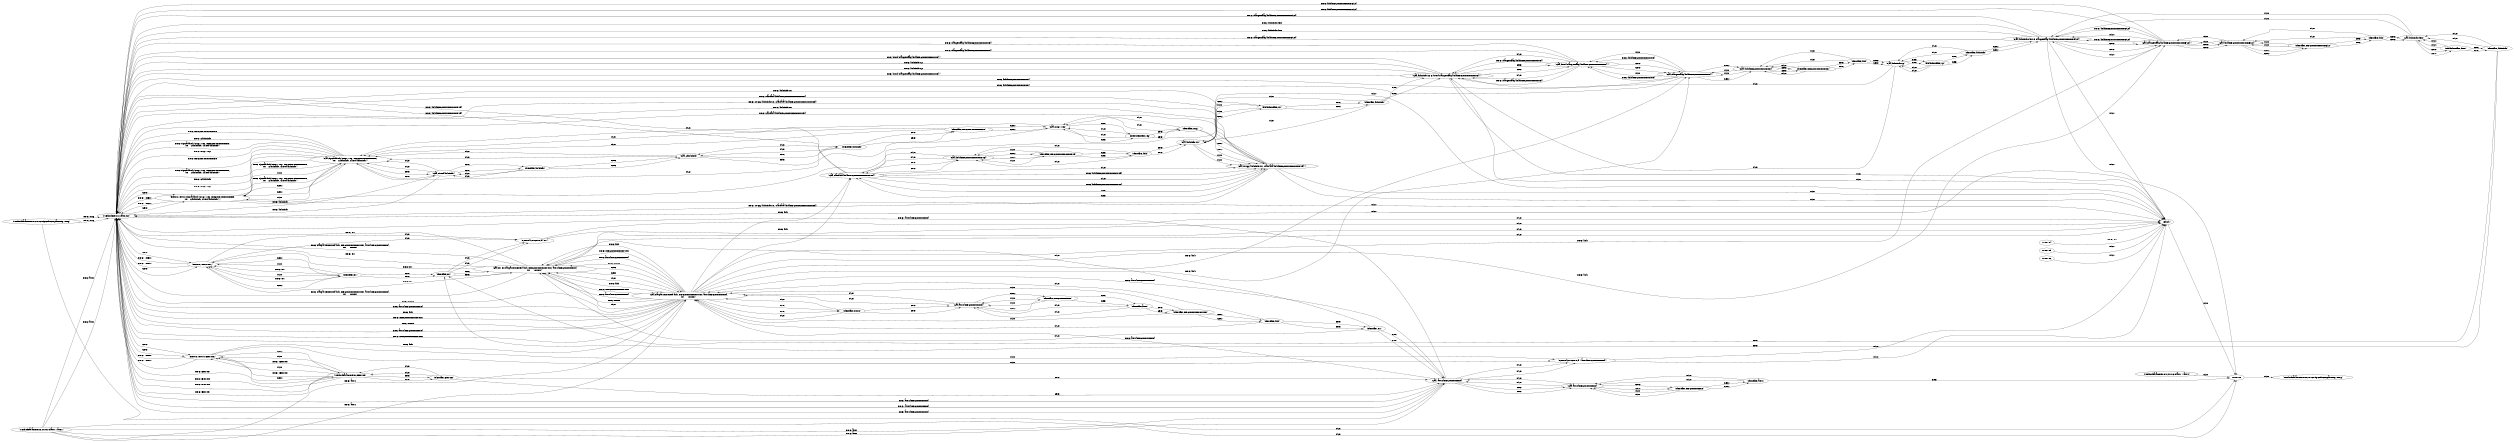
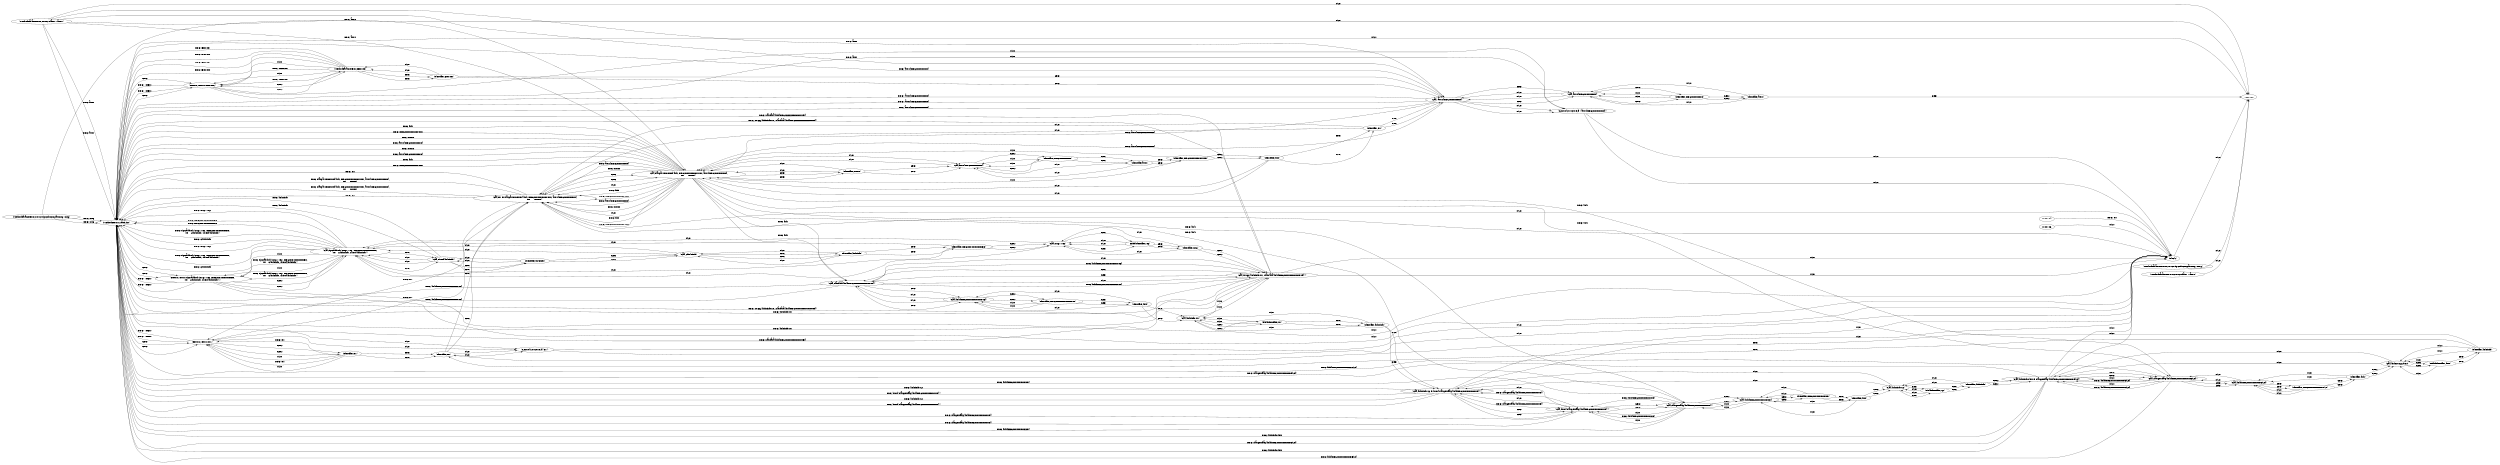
node "(Call,link_info.dest)": label "(Call,link_info.dest)" -> "(Call,link_strcpy.dest)"
node "1000105": removed
edge "1000100" -> "(MethodParameterOut,struct tipc_nl_compat_msg *msg)": reversed
